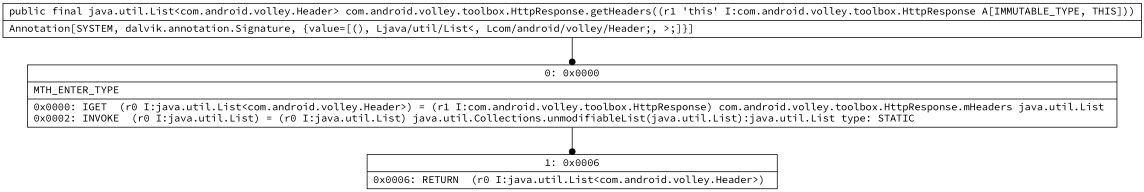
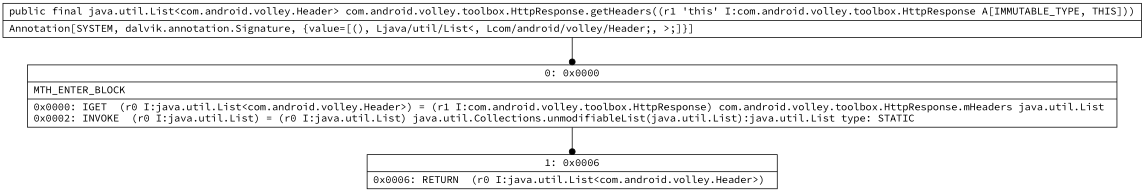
node "0: 0x0000": text "MTH_ENTER_TYPE" -> "MTH_ENTER_BLOCK"
